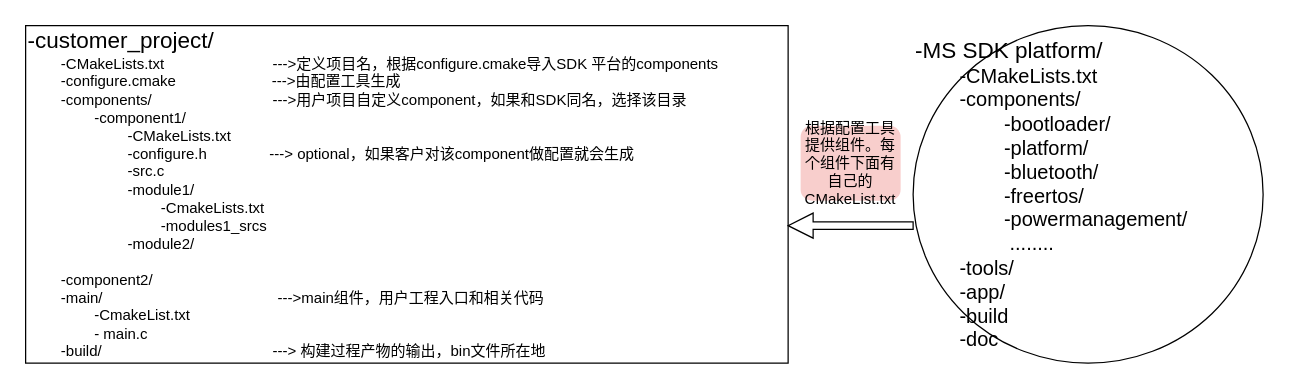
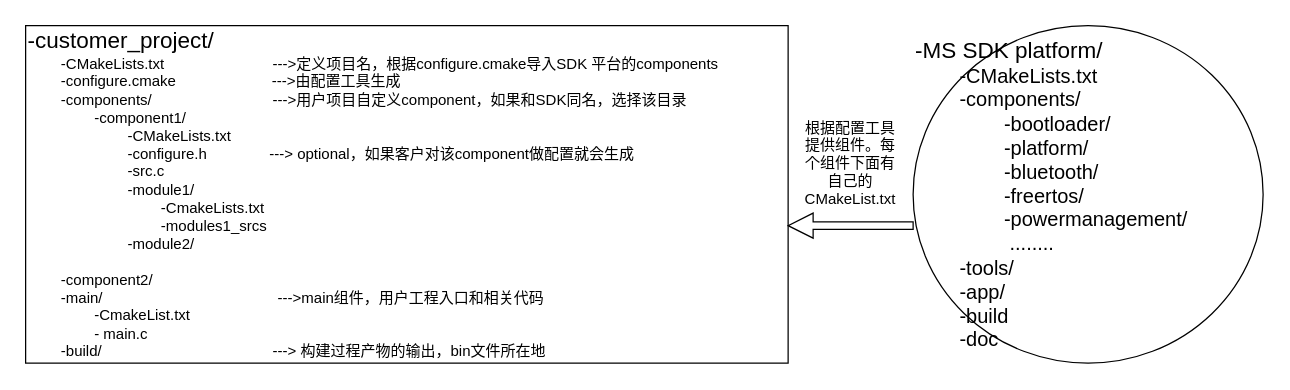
node "根据配置工具 提供组件。每个组件下面有自己的CMakeList.txt": fillcolor #f8cecc -> #ffffff
